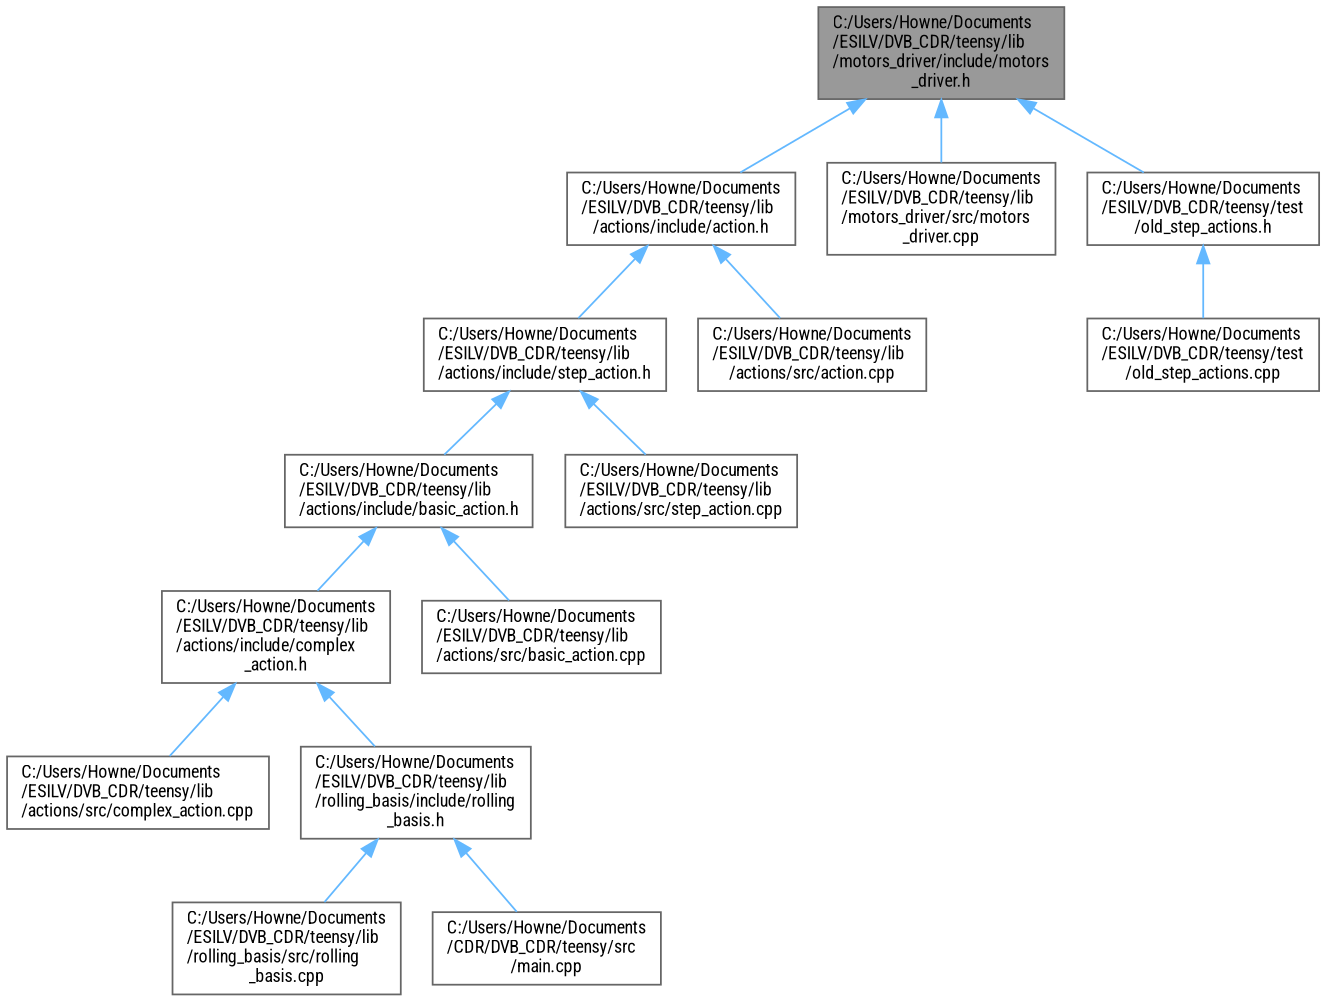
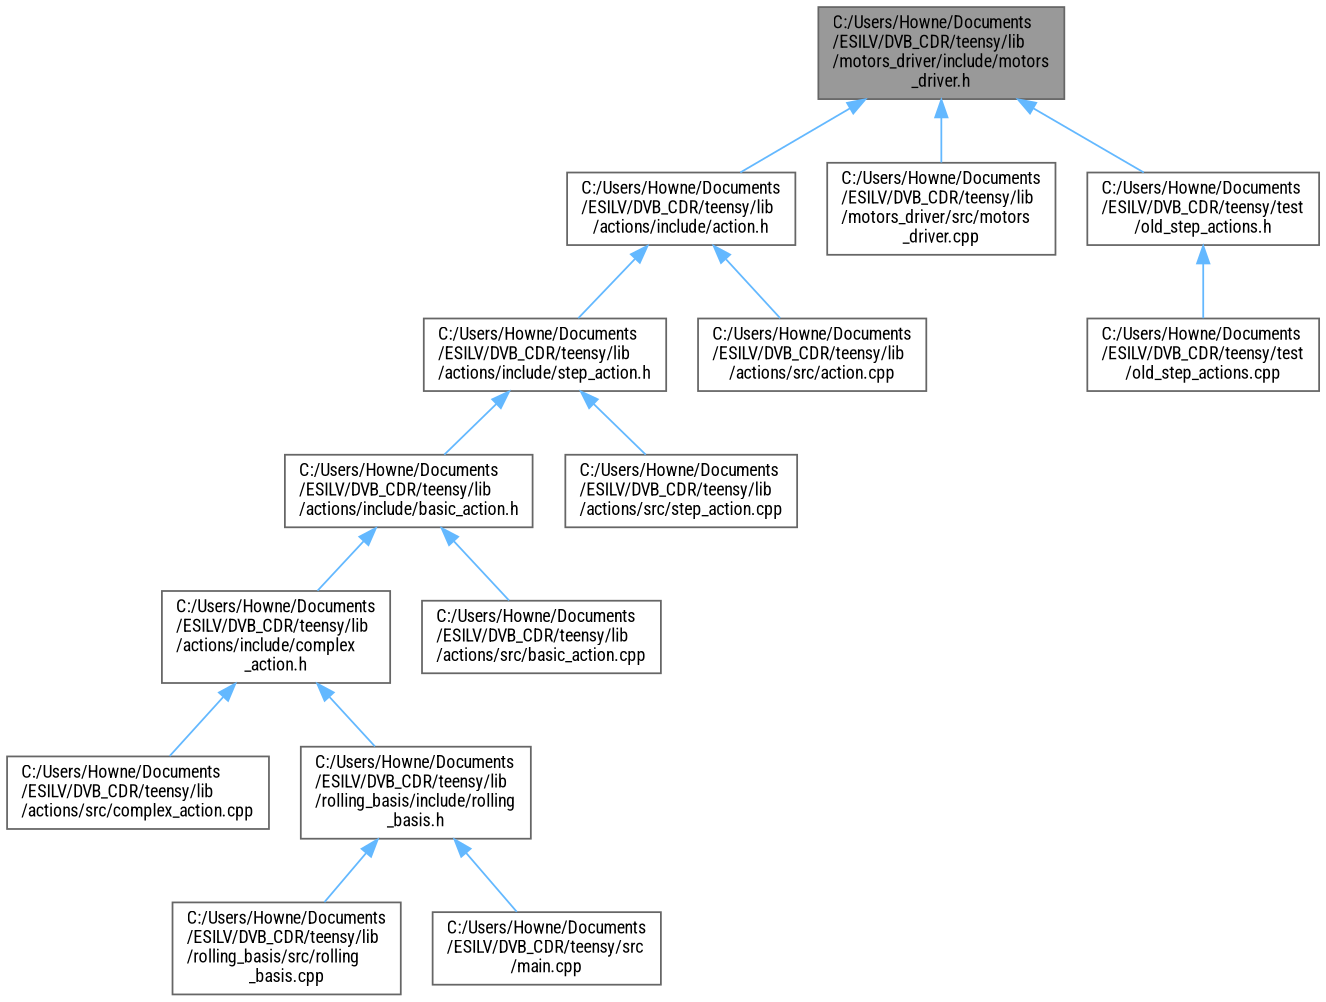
node "C:/Users/Howne/Documents /CDR/DVB_CDR/teensy/src /main.cpp": label "C:/Users/Howne/Documents /CDR/DVB_CDR/teensy/src /main.cpp" -> "C:/Users/Howne/Documents /ESILV/DVB_CDR/teensy/src /main.cpp"
